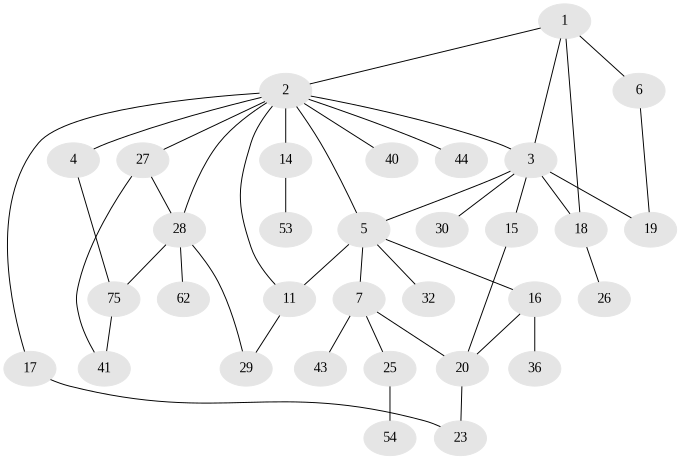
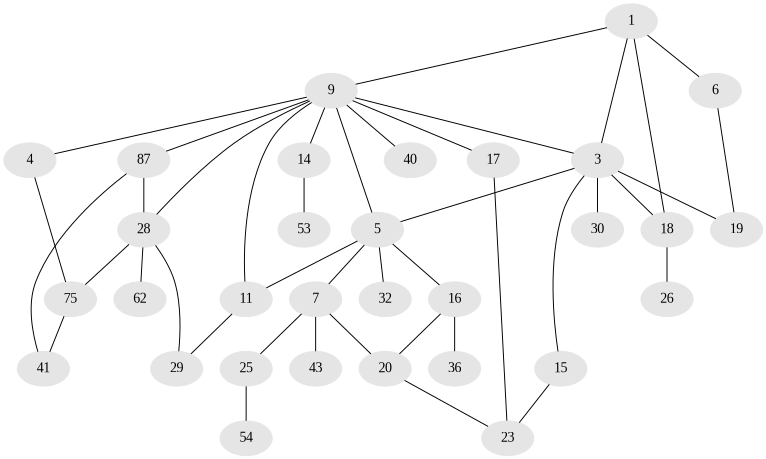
node "2": label "2" -> "9"
node "27": label "27" -> "87"
node "44": removed
edge "15" -- "20": now "15" -- "23"
